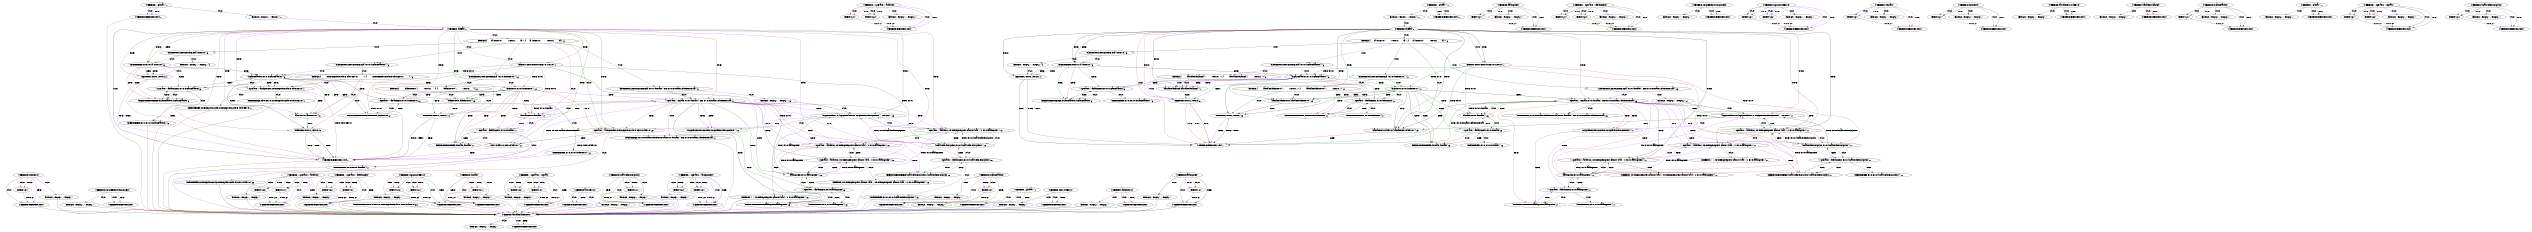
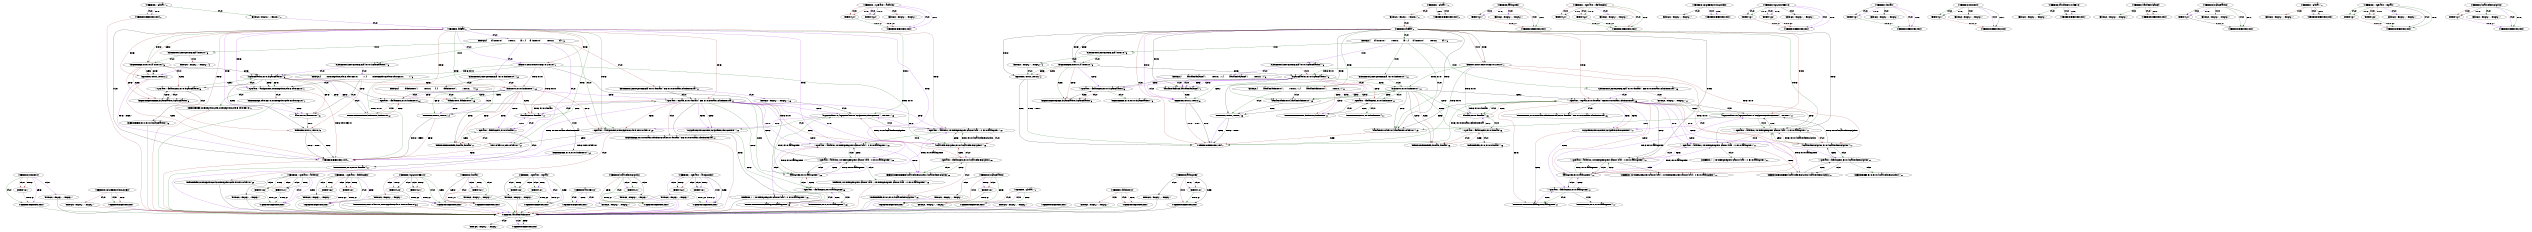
edge "(<operator>.assignment,m_exceptionCode = AbortError)" -> "(abortError,abortError())": now "(IDENTIFIER,AbortError,m_exceptionCode = AbortError)" -> "(abortError,abortError())"
node "(METHOD,networkError)": removed
